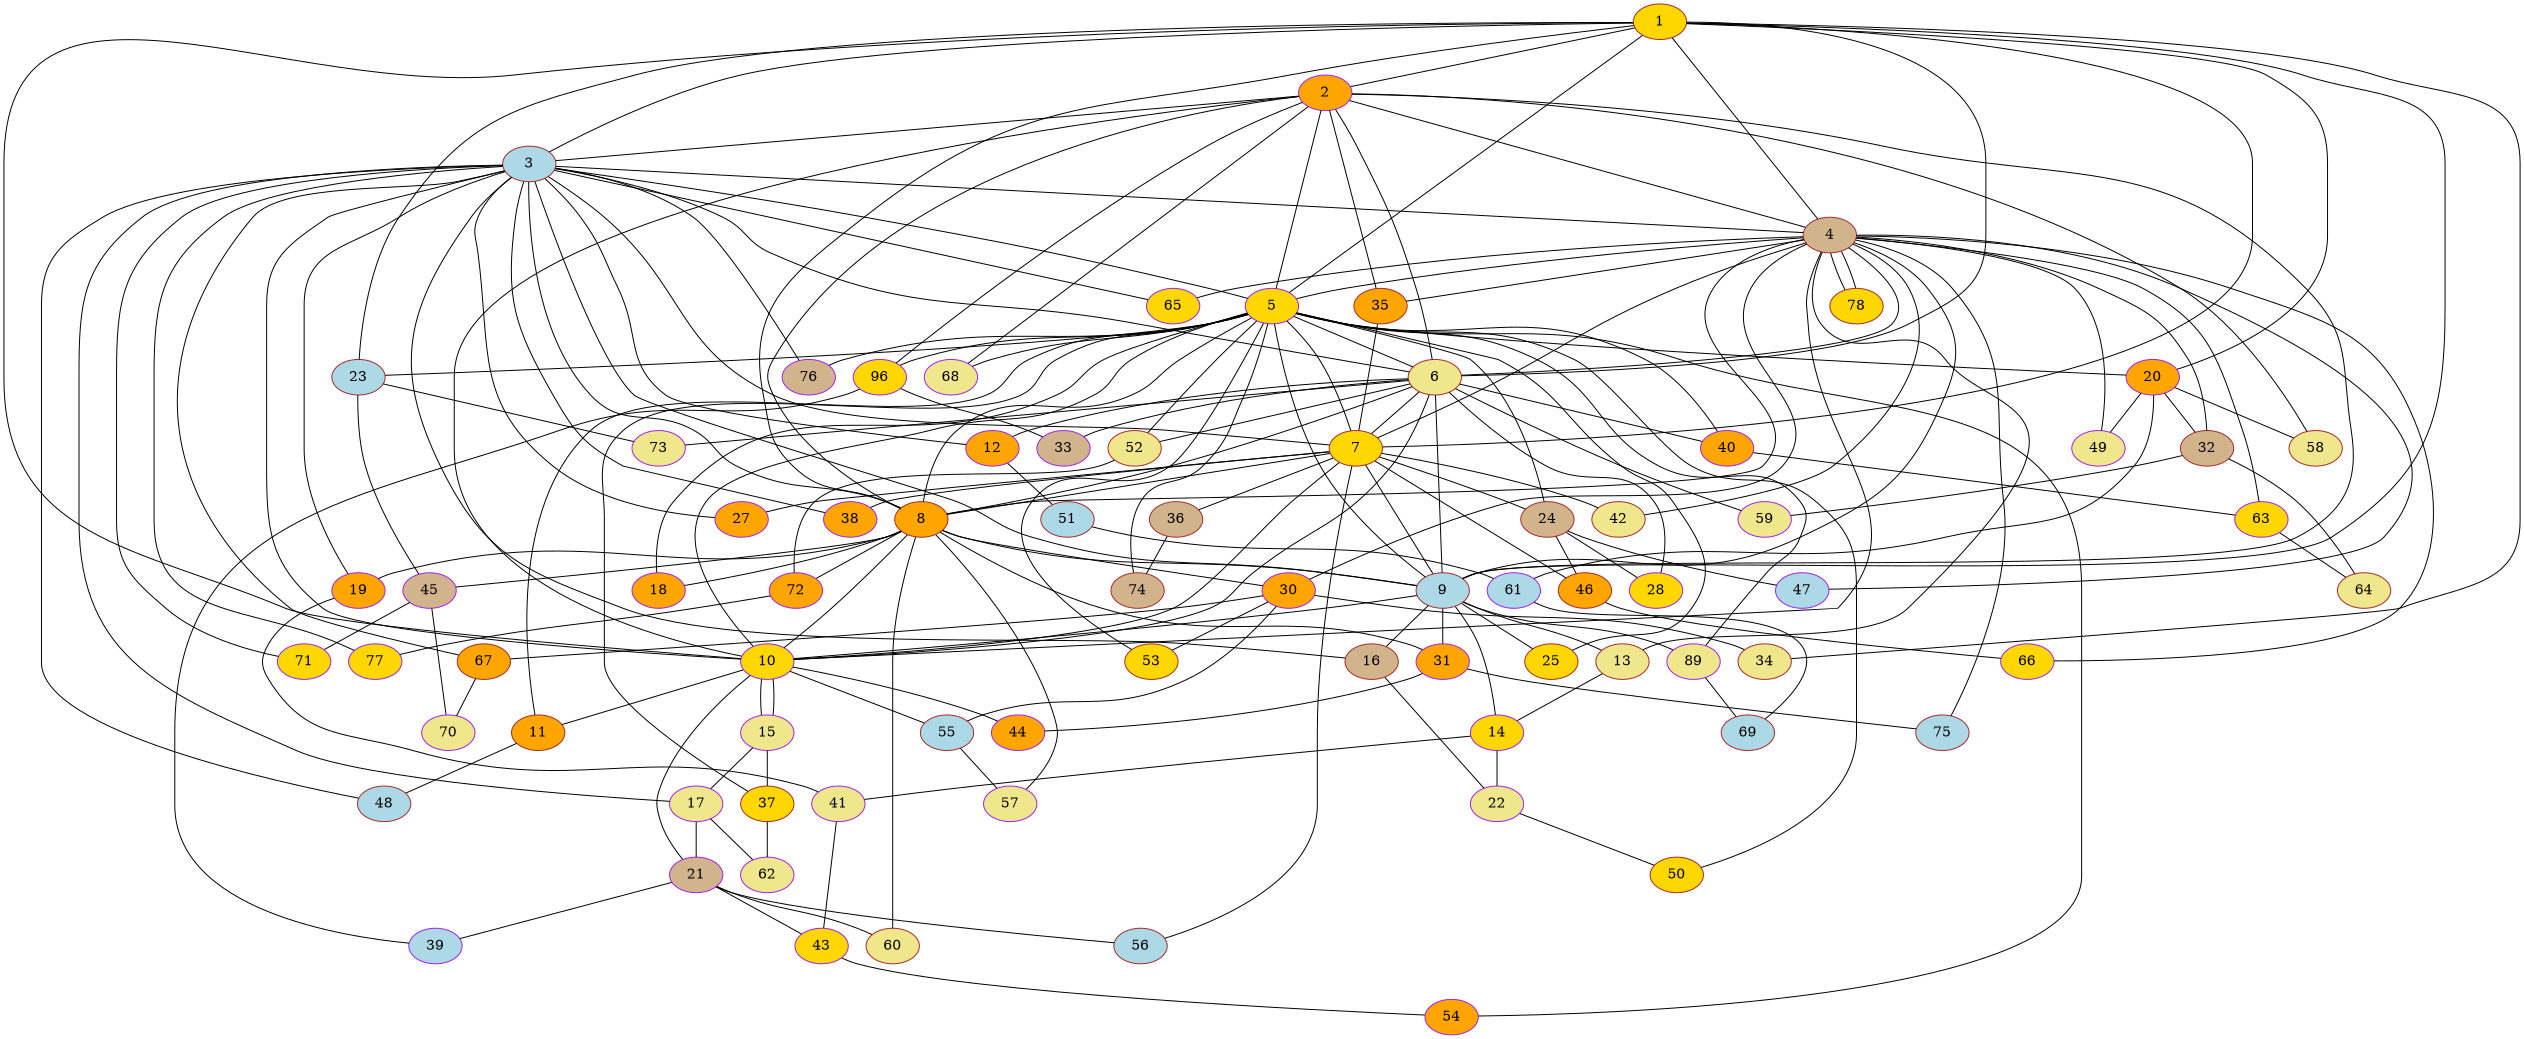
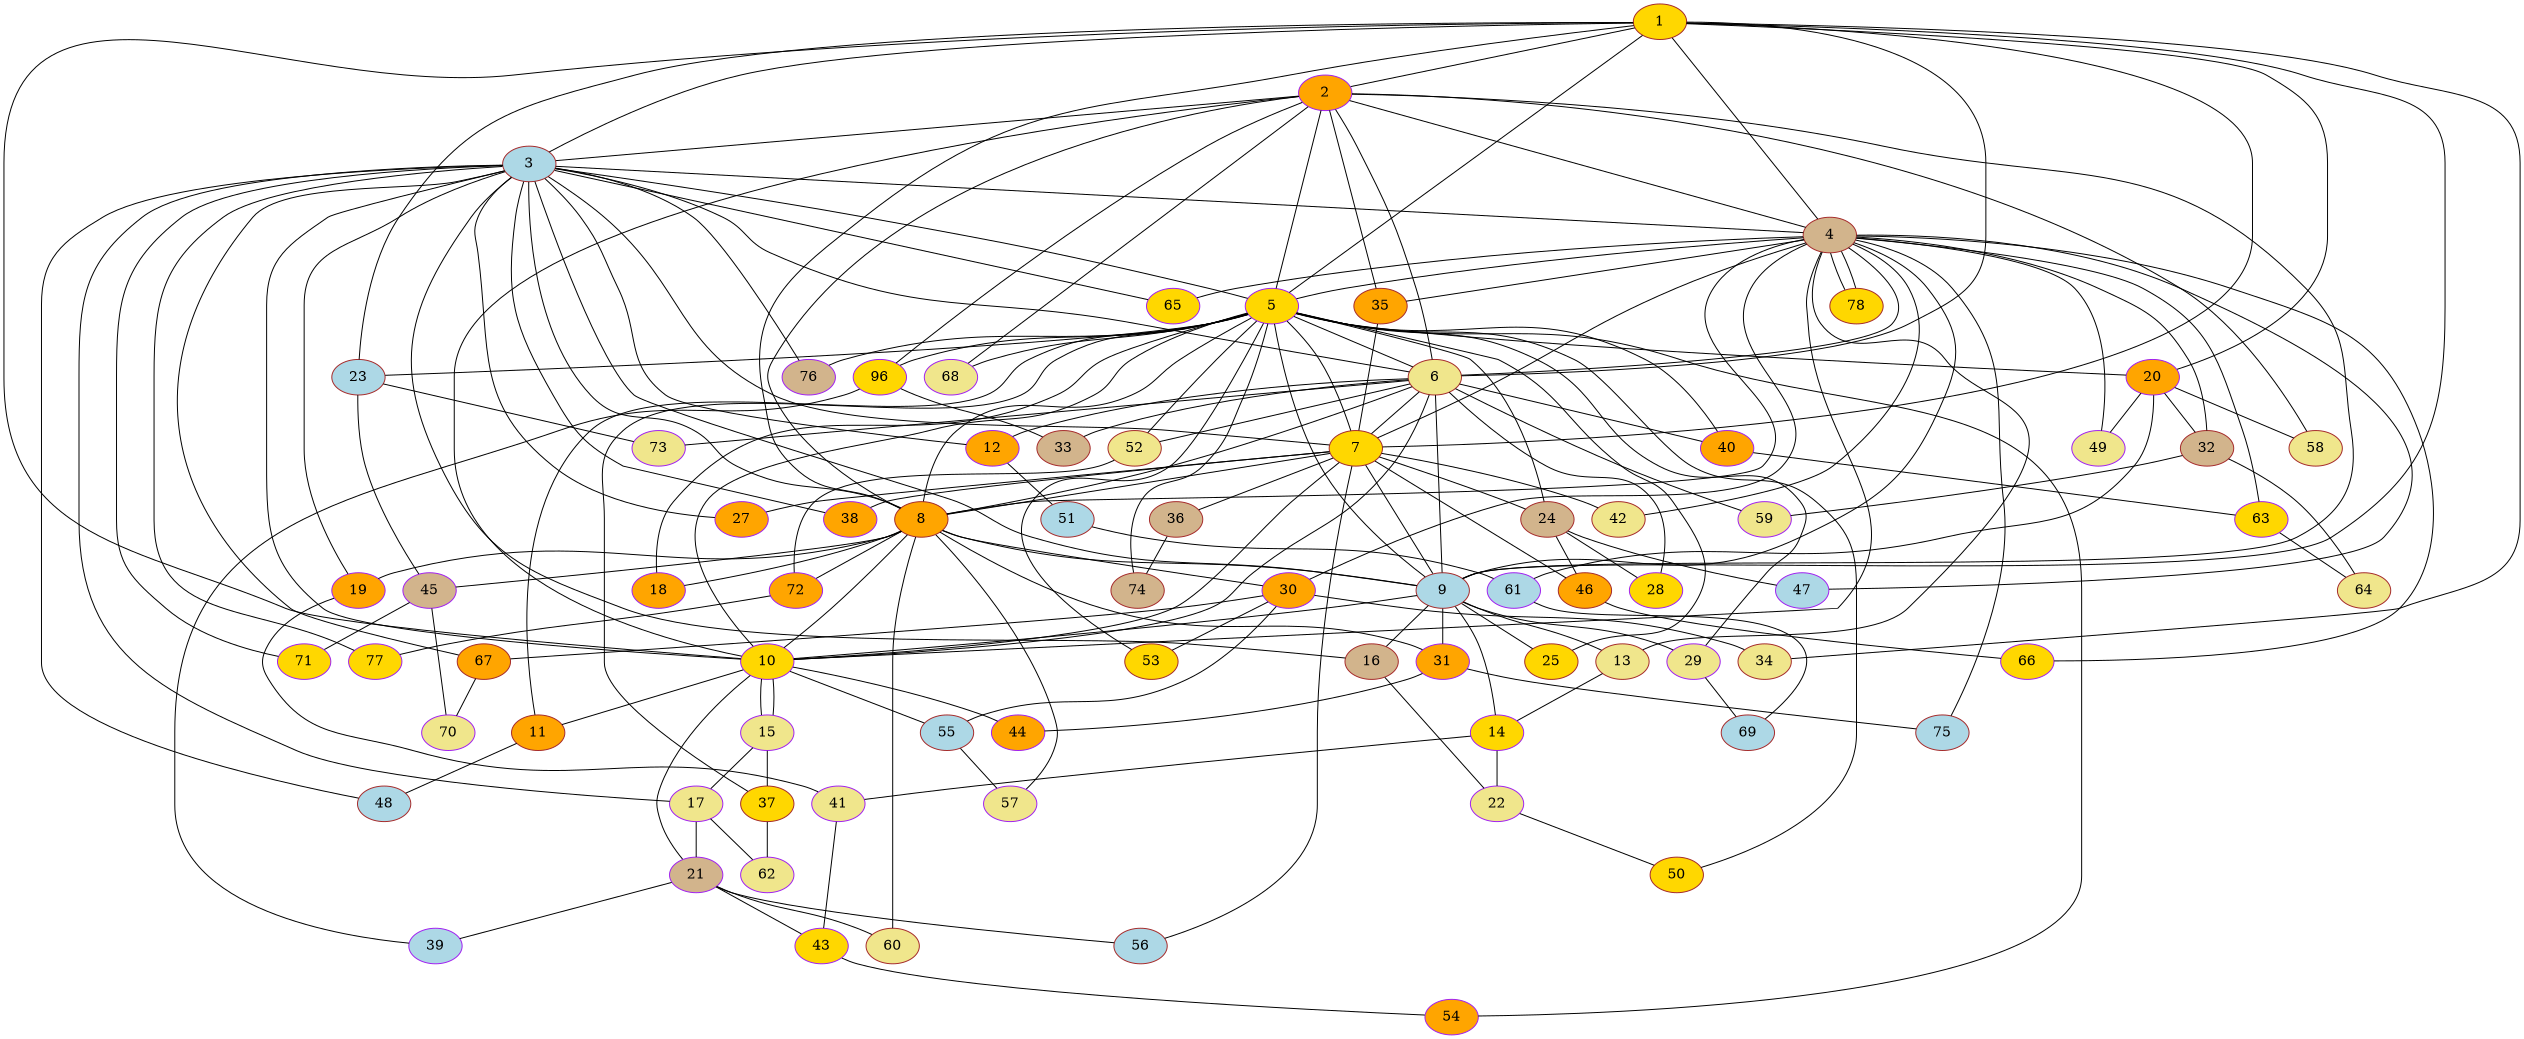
node "33": color purple -> brown
node "89": label "89" -> "29"
